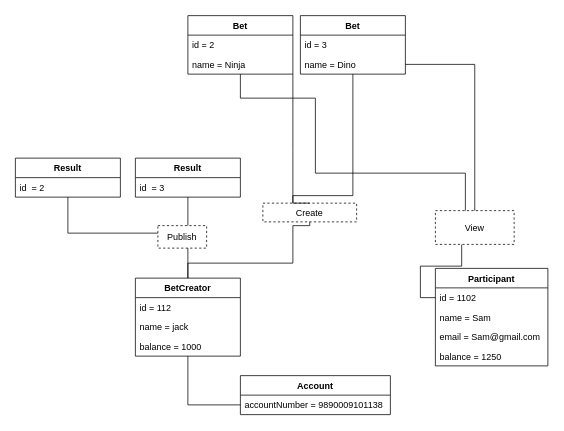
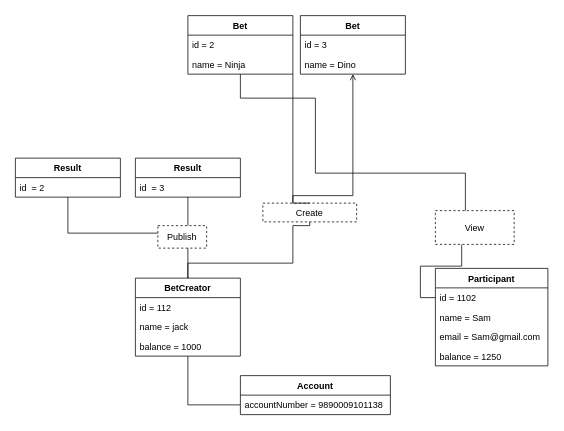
edge "name = Dino" -- "Create": arrowhead none -> open
edge "name = Dino" -- "View": removed
